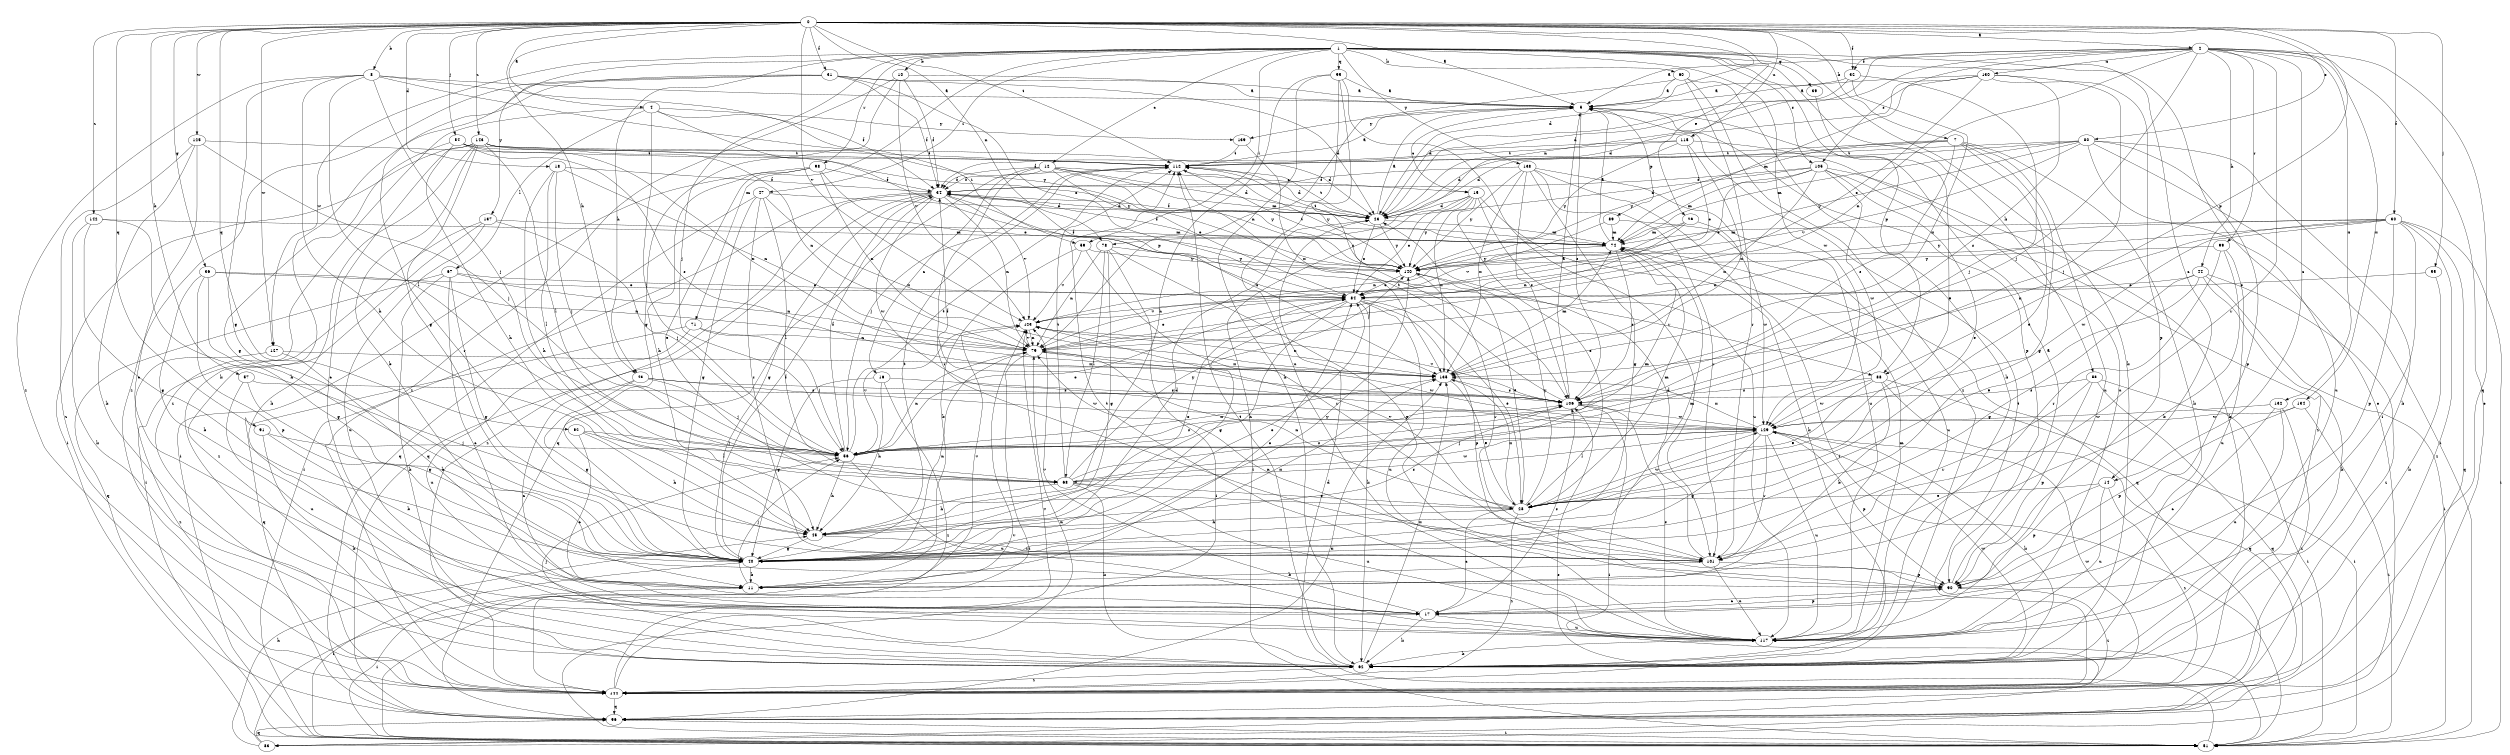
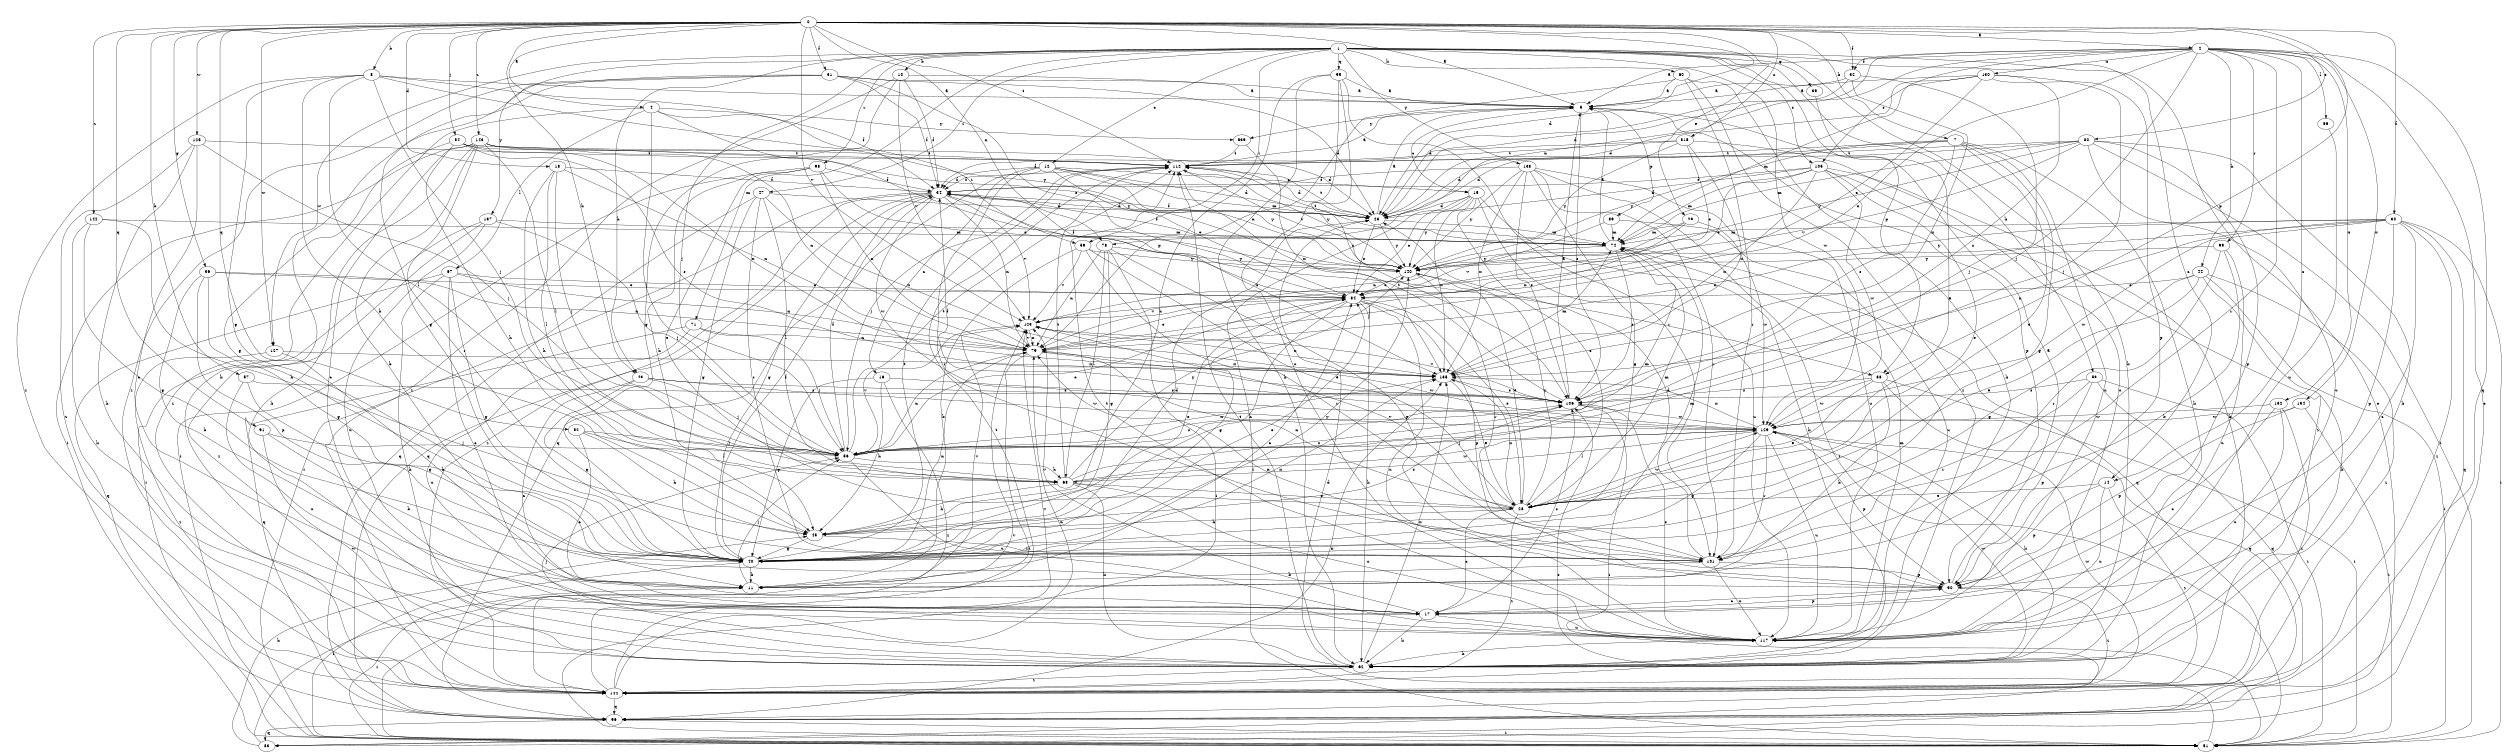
node "66": added
node "139": label "139" -> "539"
node "115": label "115" -> "815"
node "55": removed
edge "59" -> "28": added, label "e"
edge "30" -> "17": label "i" -> "c"
edge "56" -> "45": now "56" -> "68"
edge "91" -> "62": label "k" -> "w"
edge "144" -> "5": now "144" -> "112"
edge "83" -> "96": reversed
